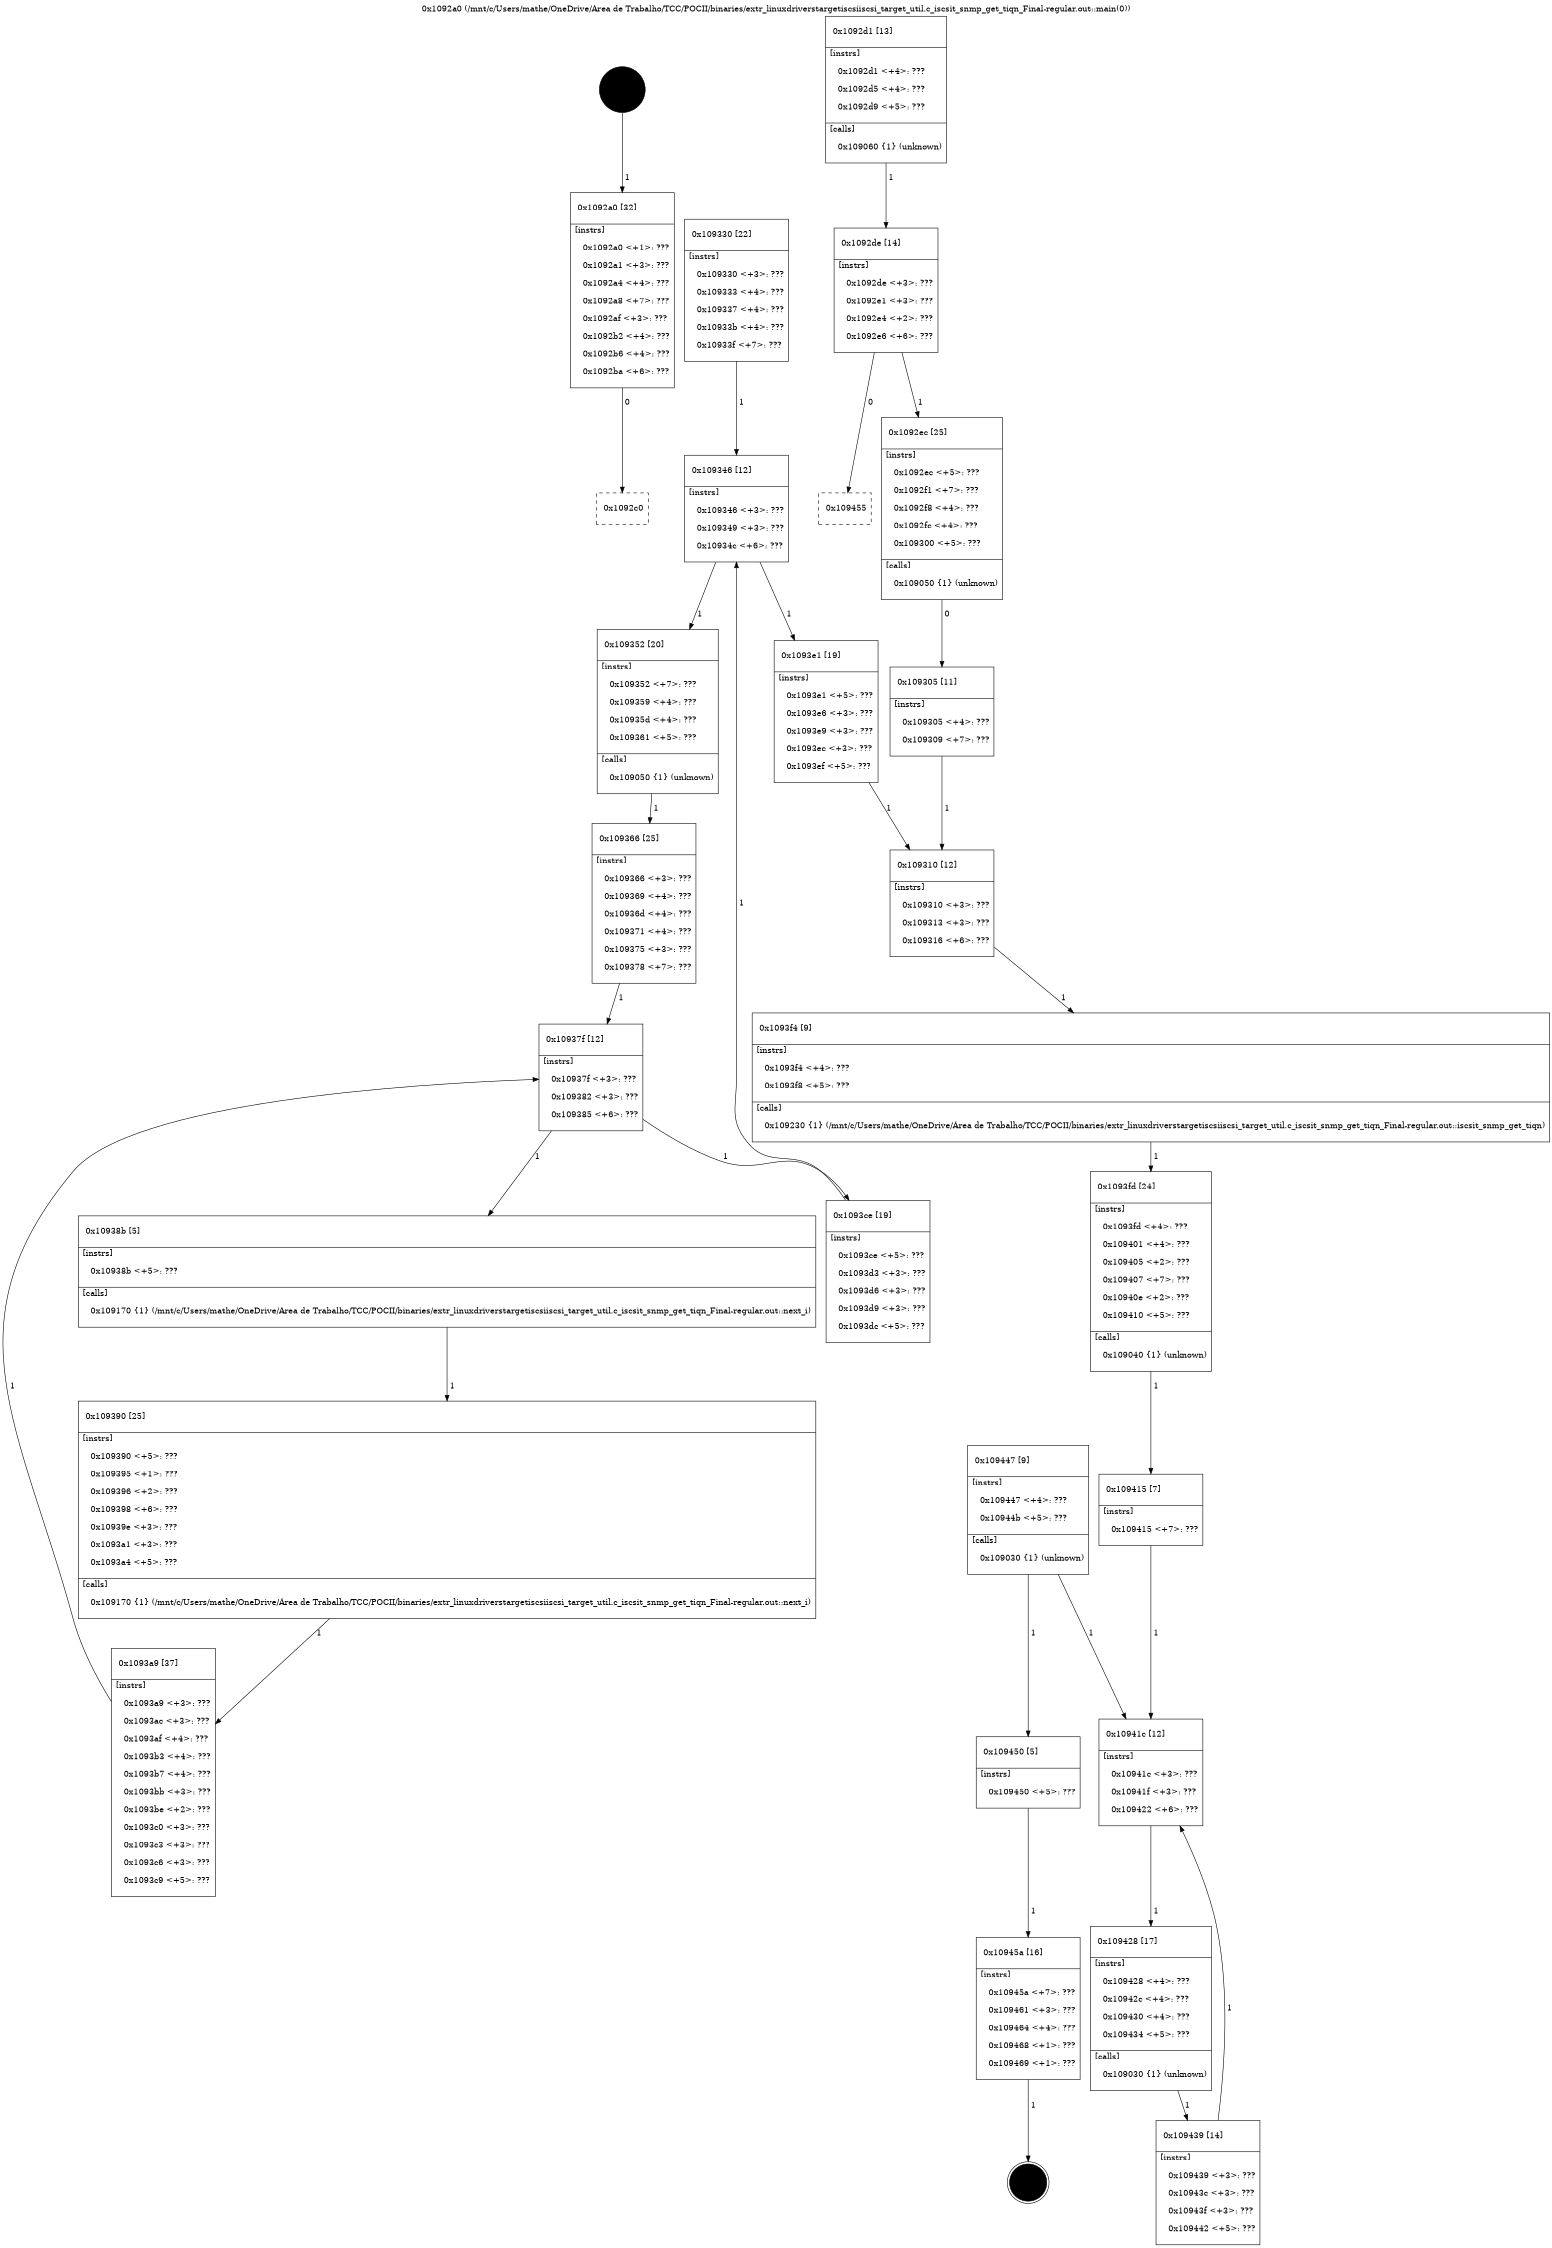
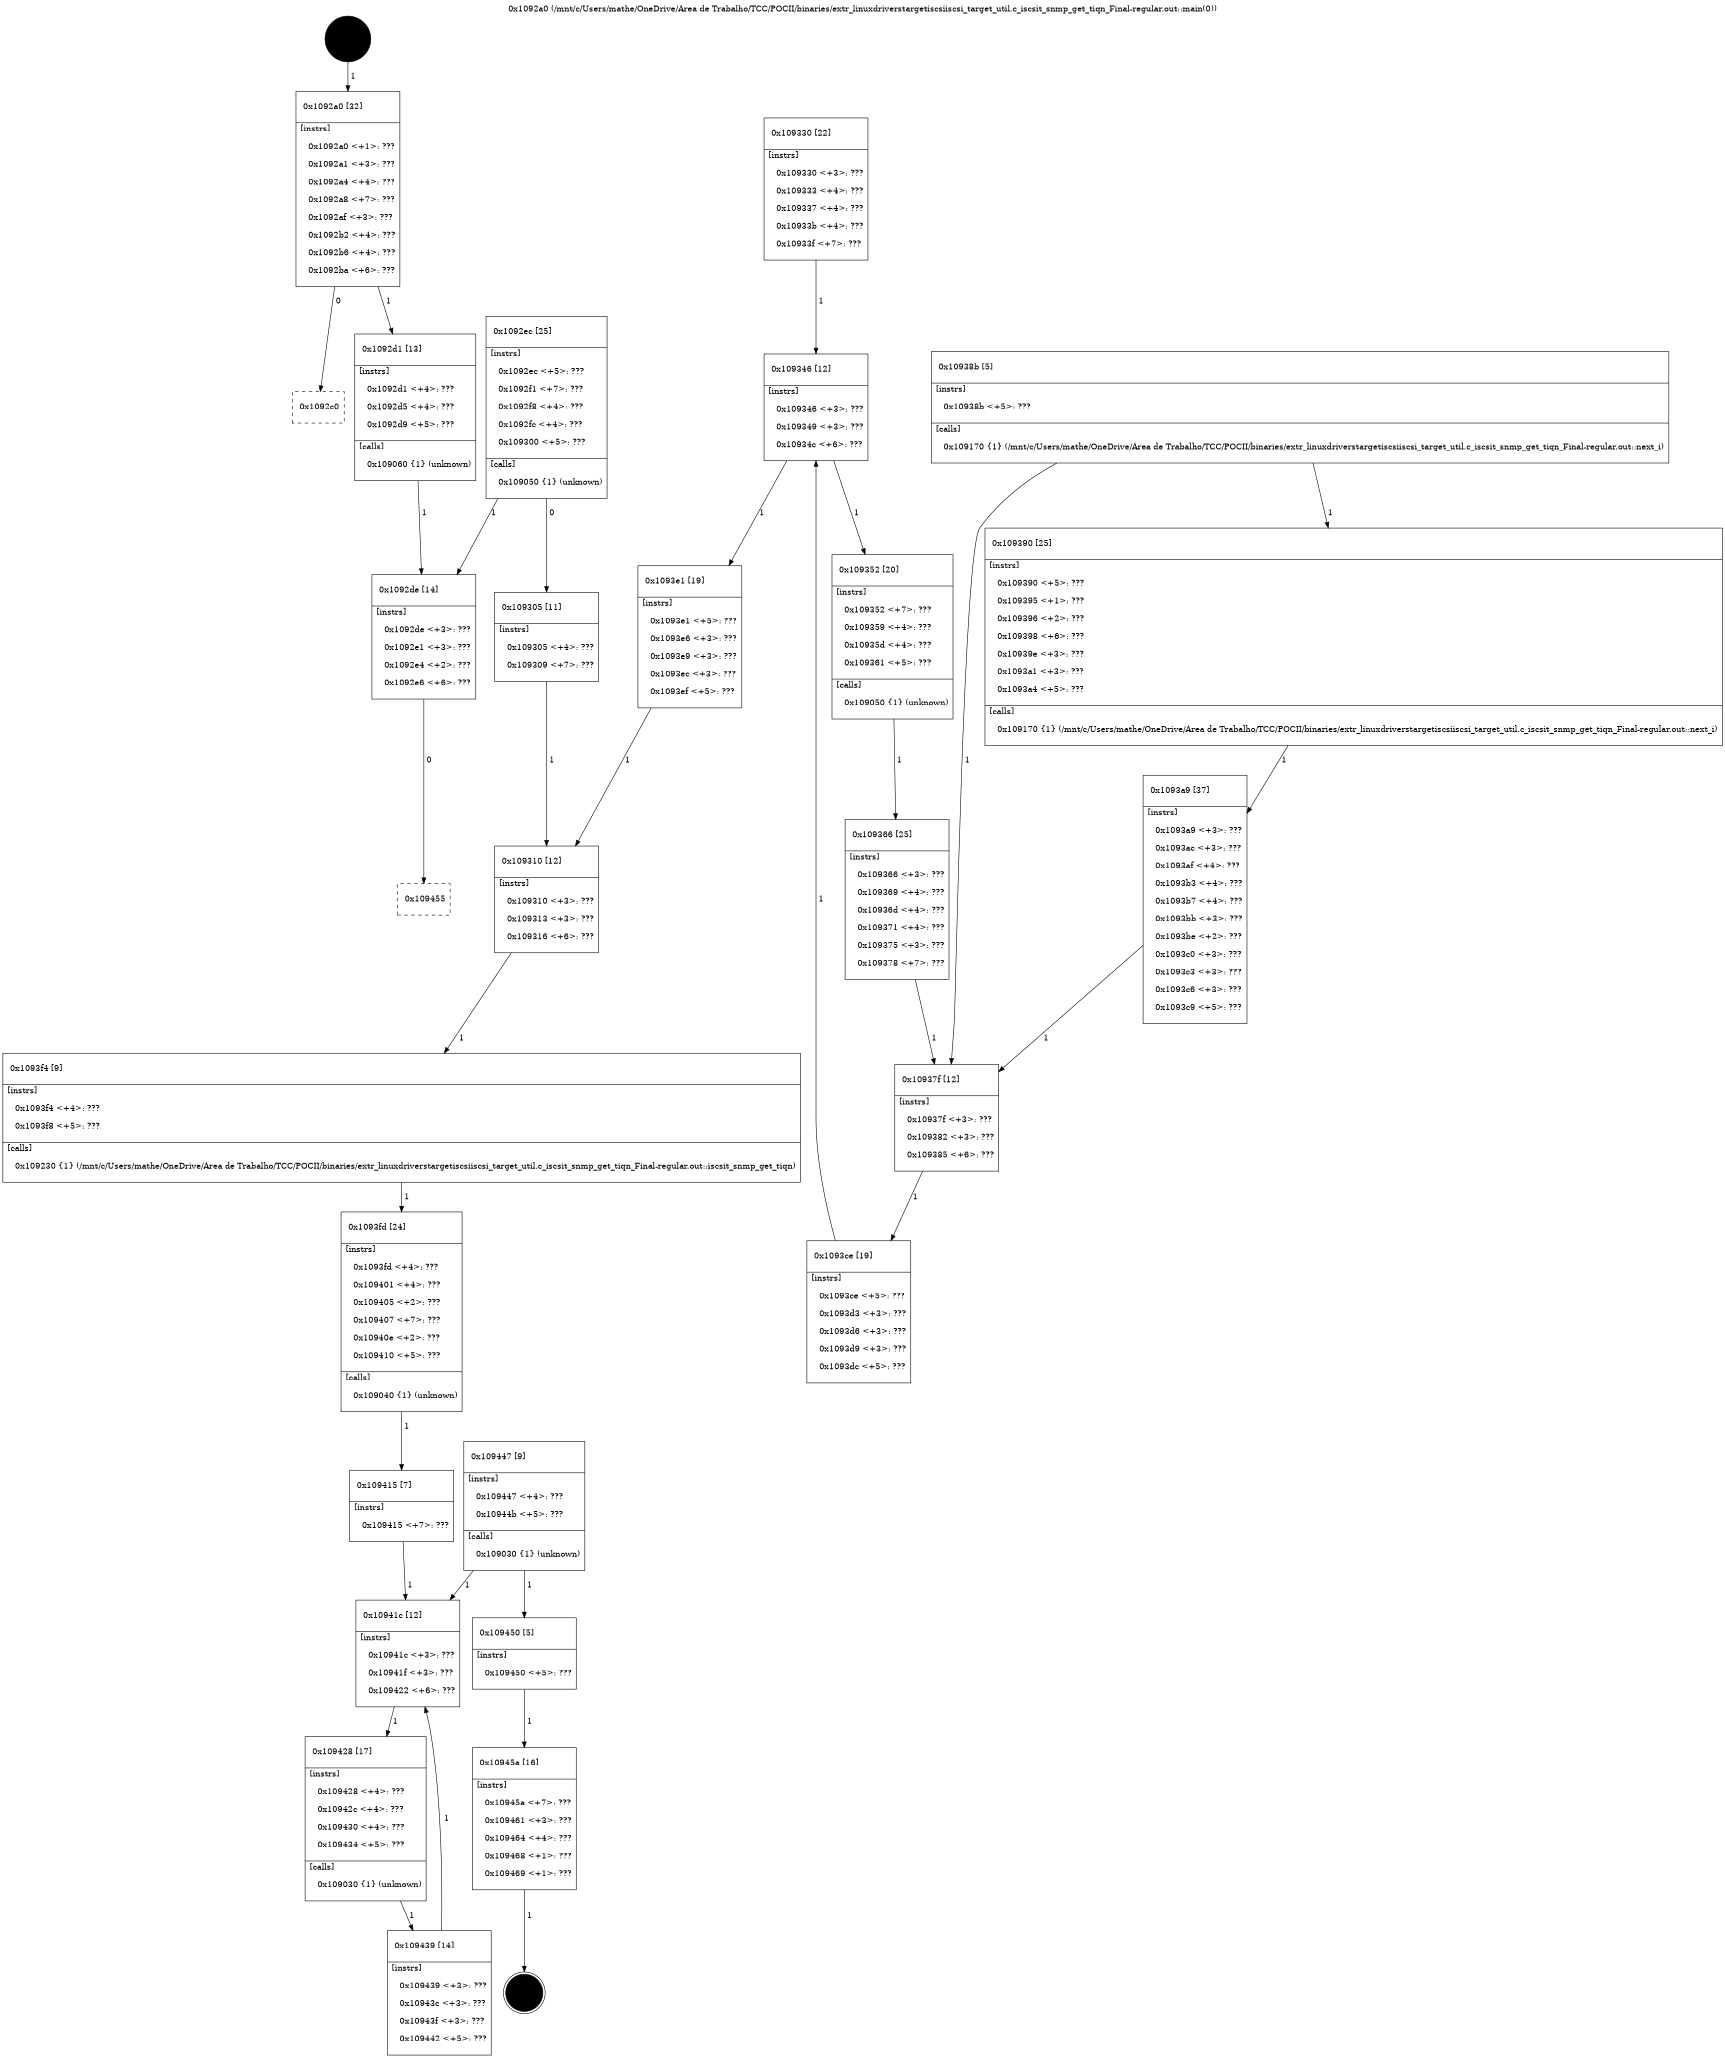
edge "0x1092a0 [32]" -> "0x1092d1 [13]": added, label "1"
edge "0x1092de [14]" -> "0x1092ec [25]": reversed
edge "0x10937f [12]" -> "0x10938b [5]": reversed
